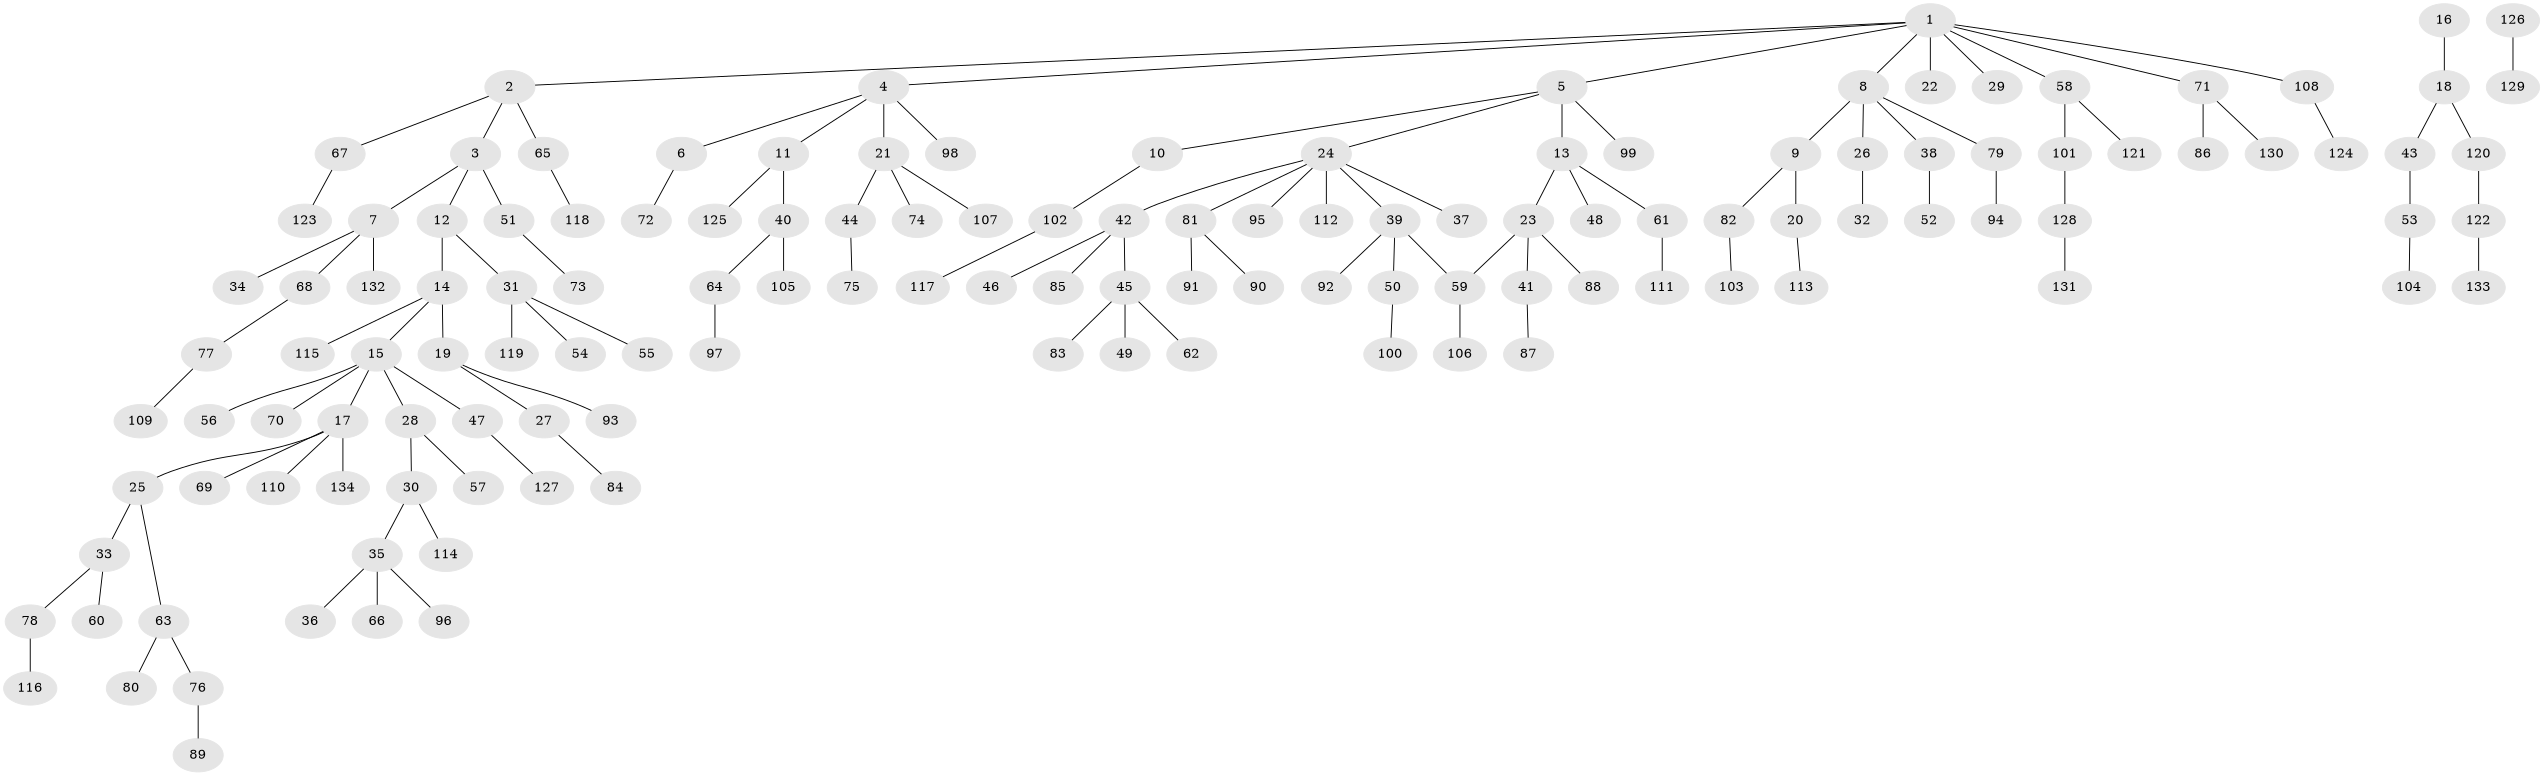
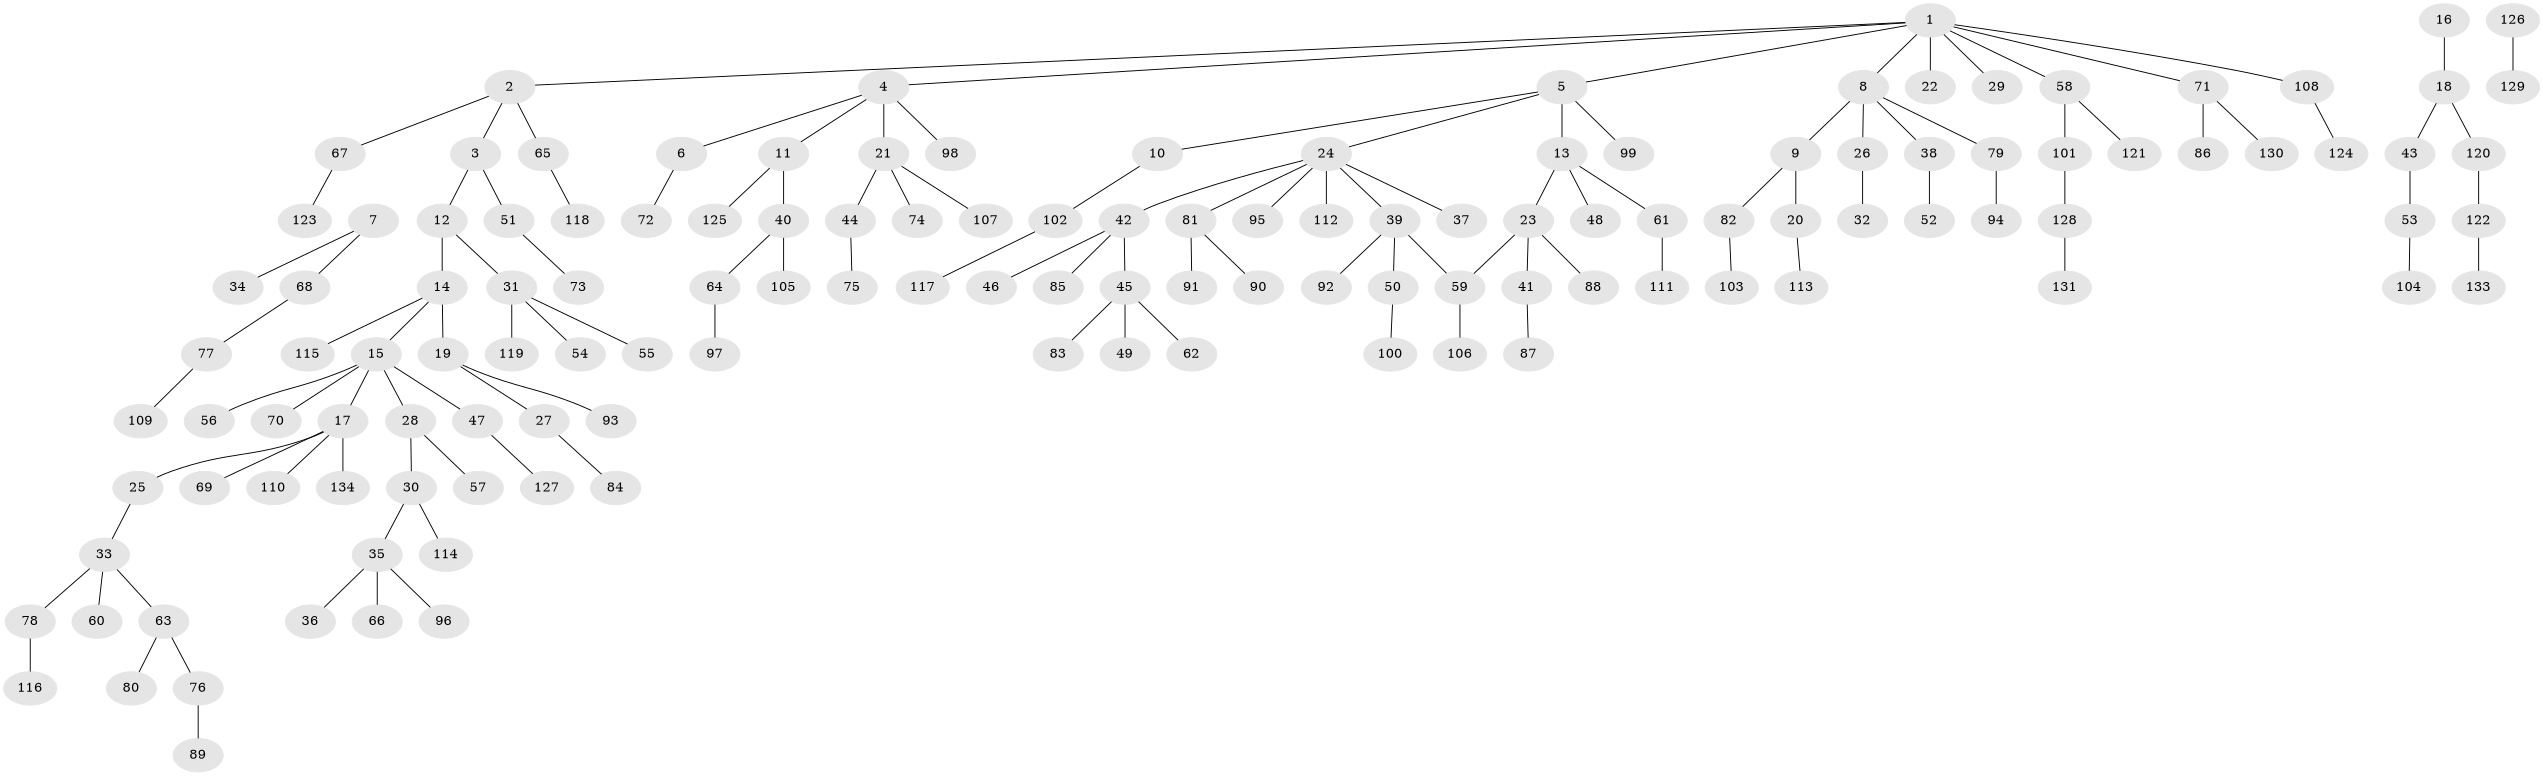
edge "3" -- "7": removed
node "132": removed
edge "25" -- "63": now "33" -- "63"
